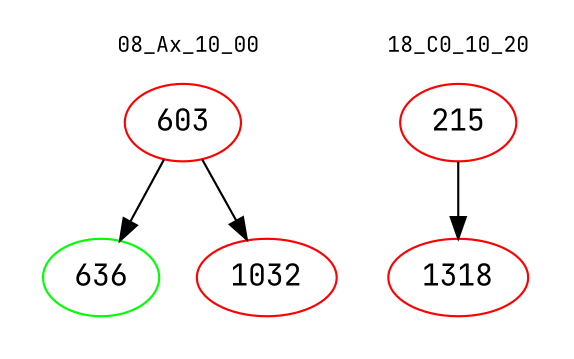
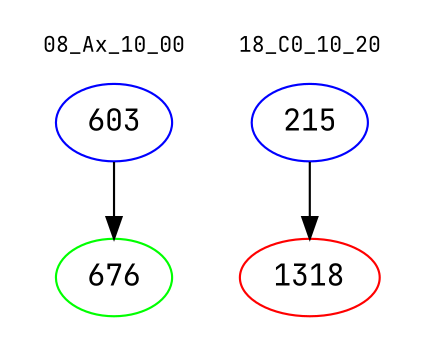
node "603": color red -> blue
node "215": color red -> blue
node "636": label "636" -> "676"
node "1032": removed
